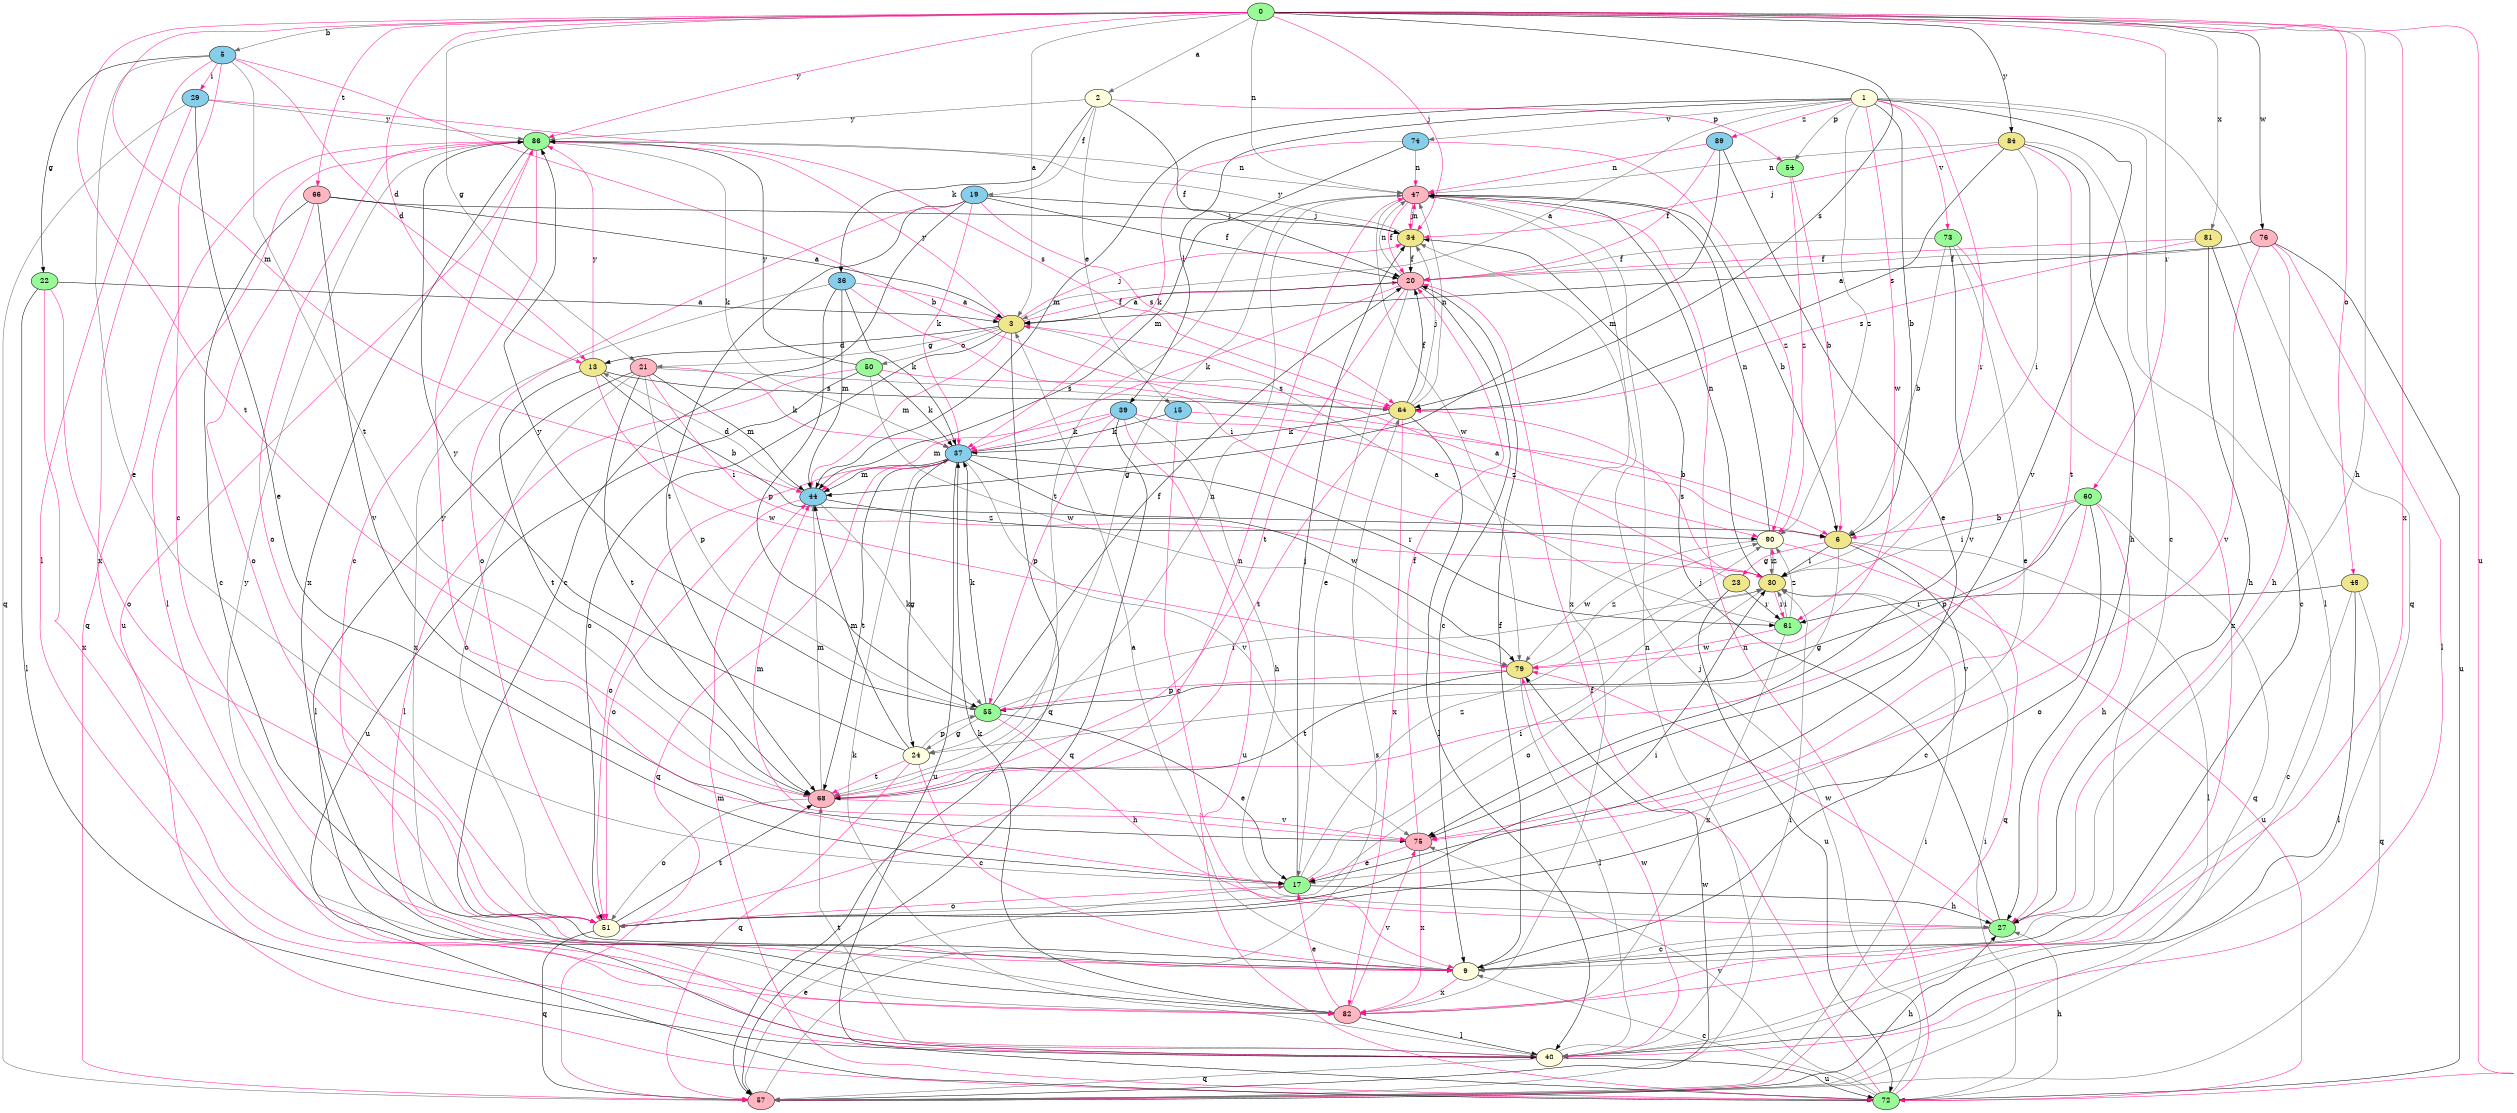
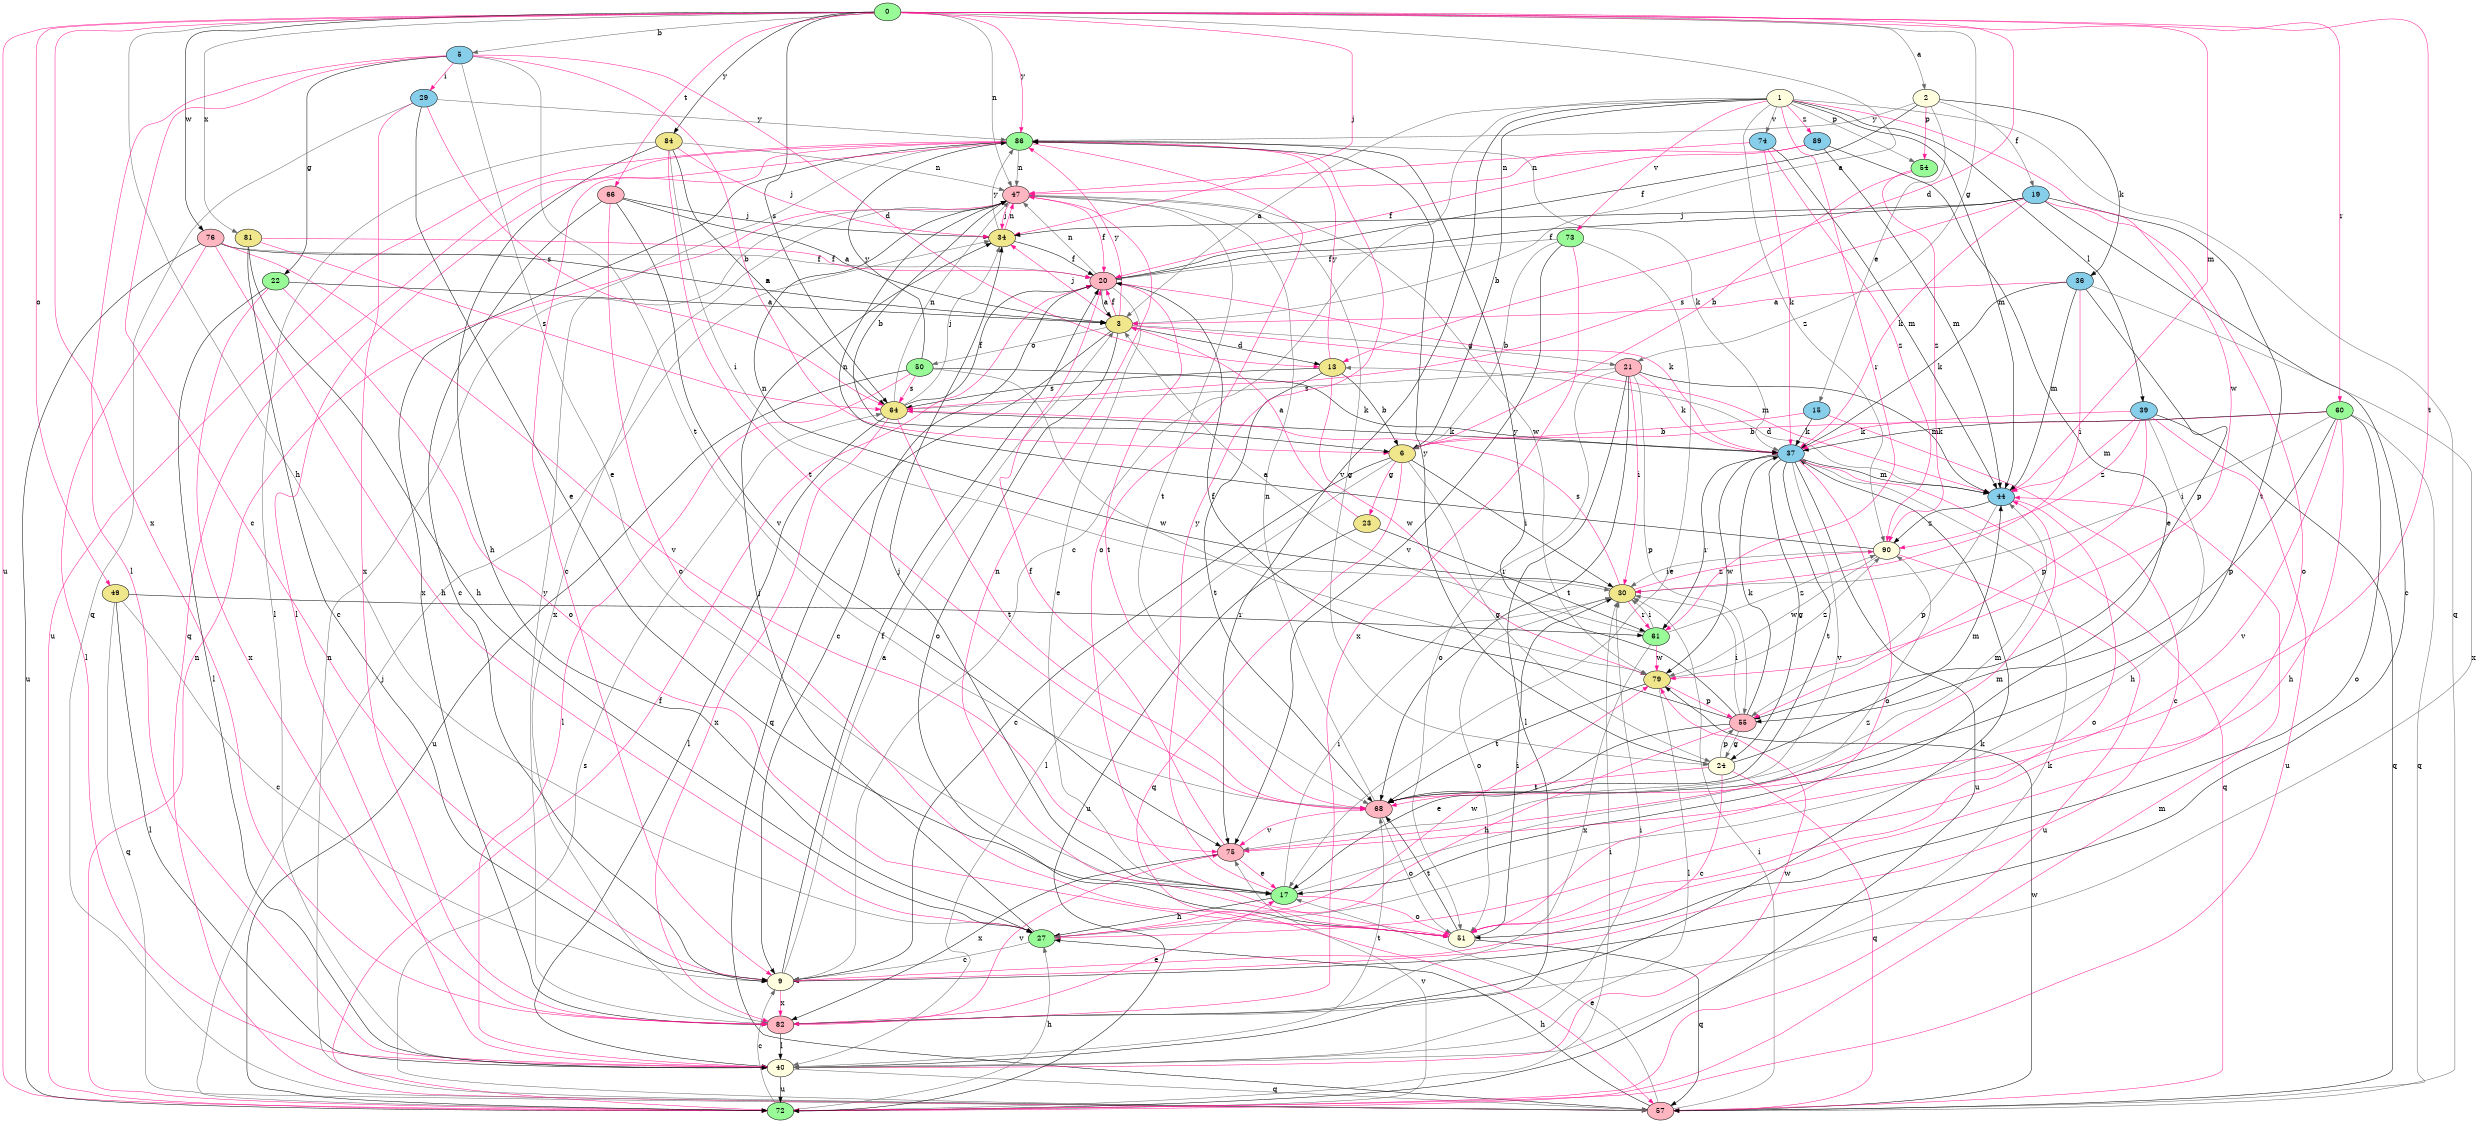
edge "60" -> "37": added, label "k"
edge "44" -> "55": label "k" -> "p"
node "55": fillcolor palegreen -> lightpink
edge "75" -> "82": color deeppink -> black
